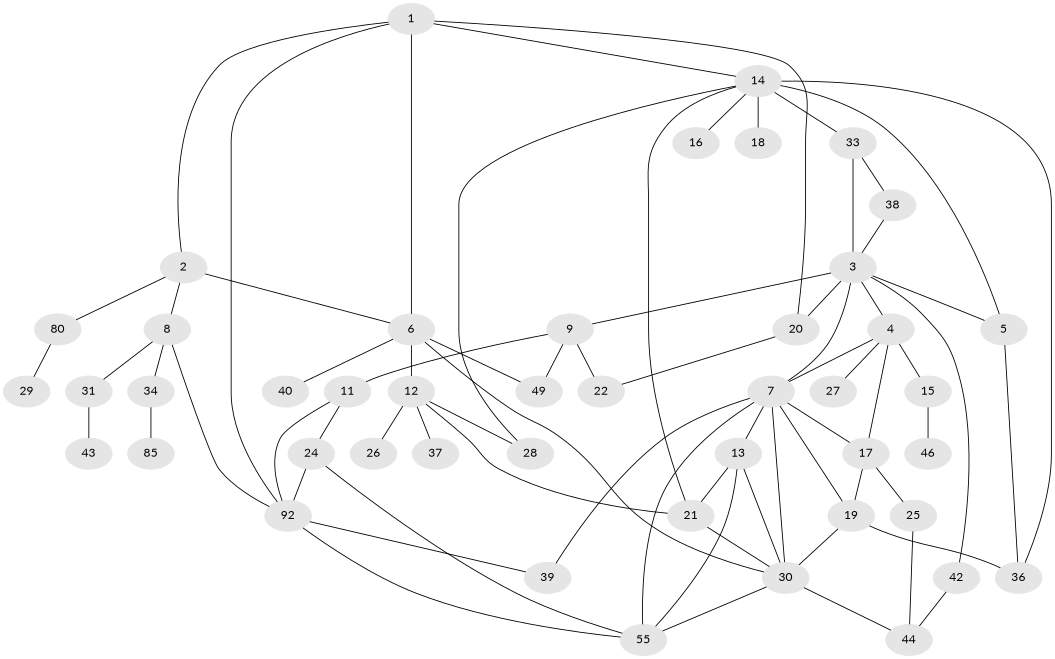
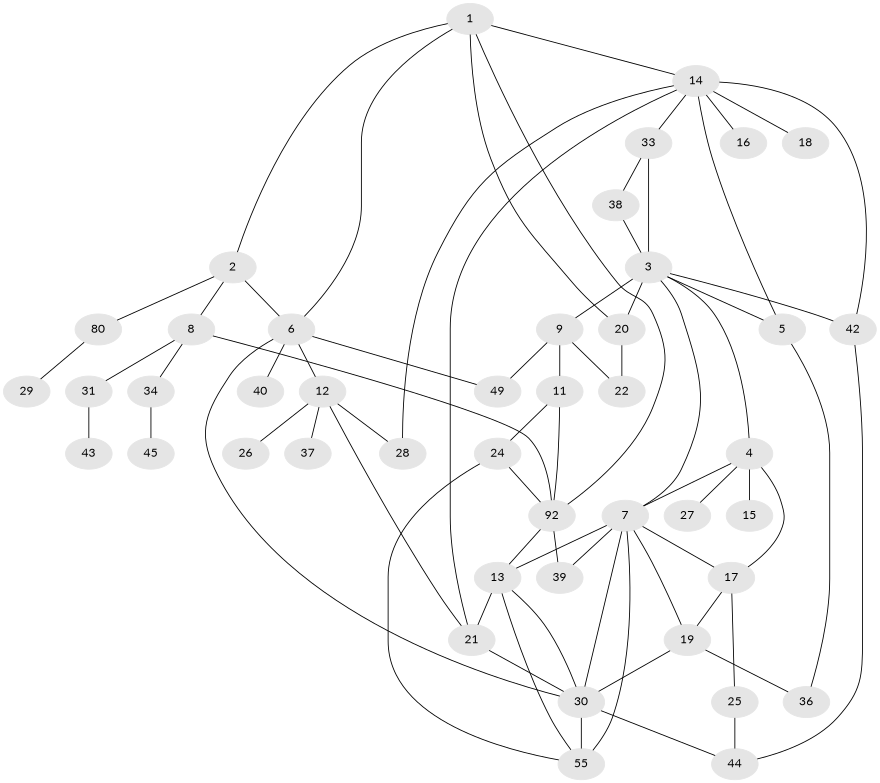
edge "14" -- "36": now "14" -- "42"
node "85": label "85" -> "45"
node "46": removed
edge "92" -- "55": now "92" -- "13"
